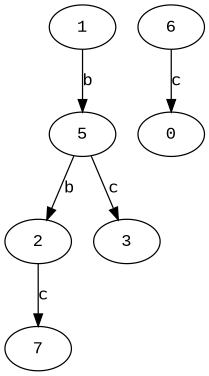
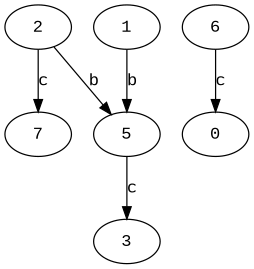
edge "5" -> "2": reversed
